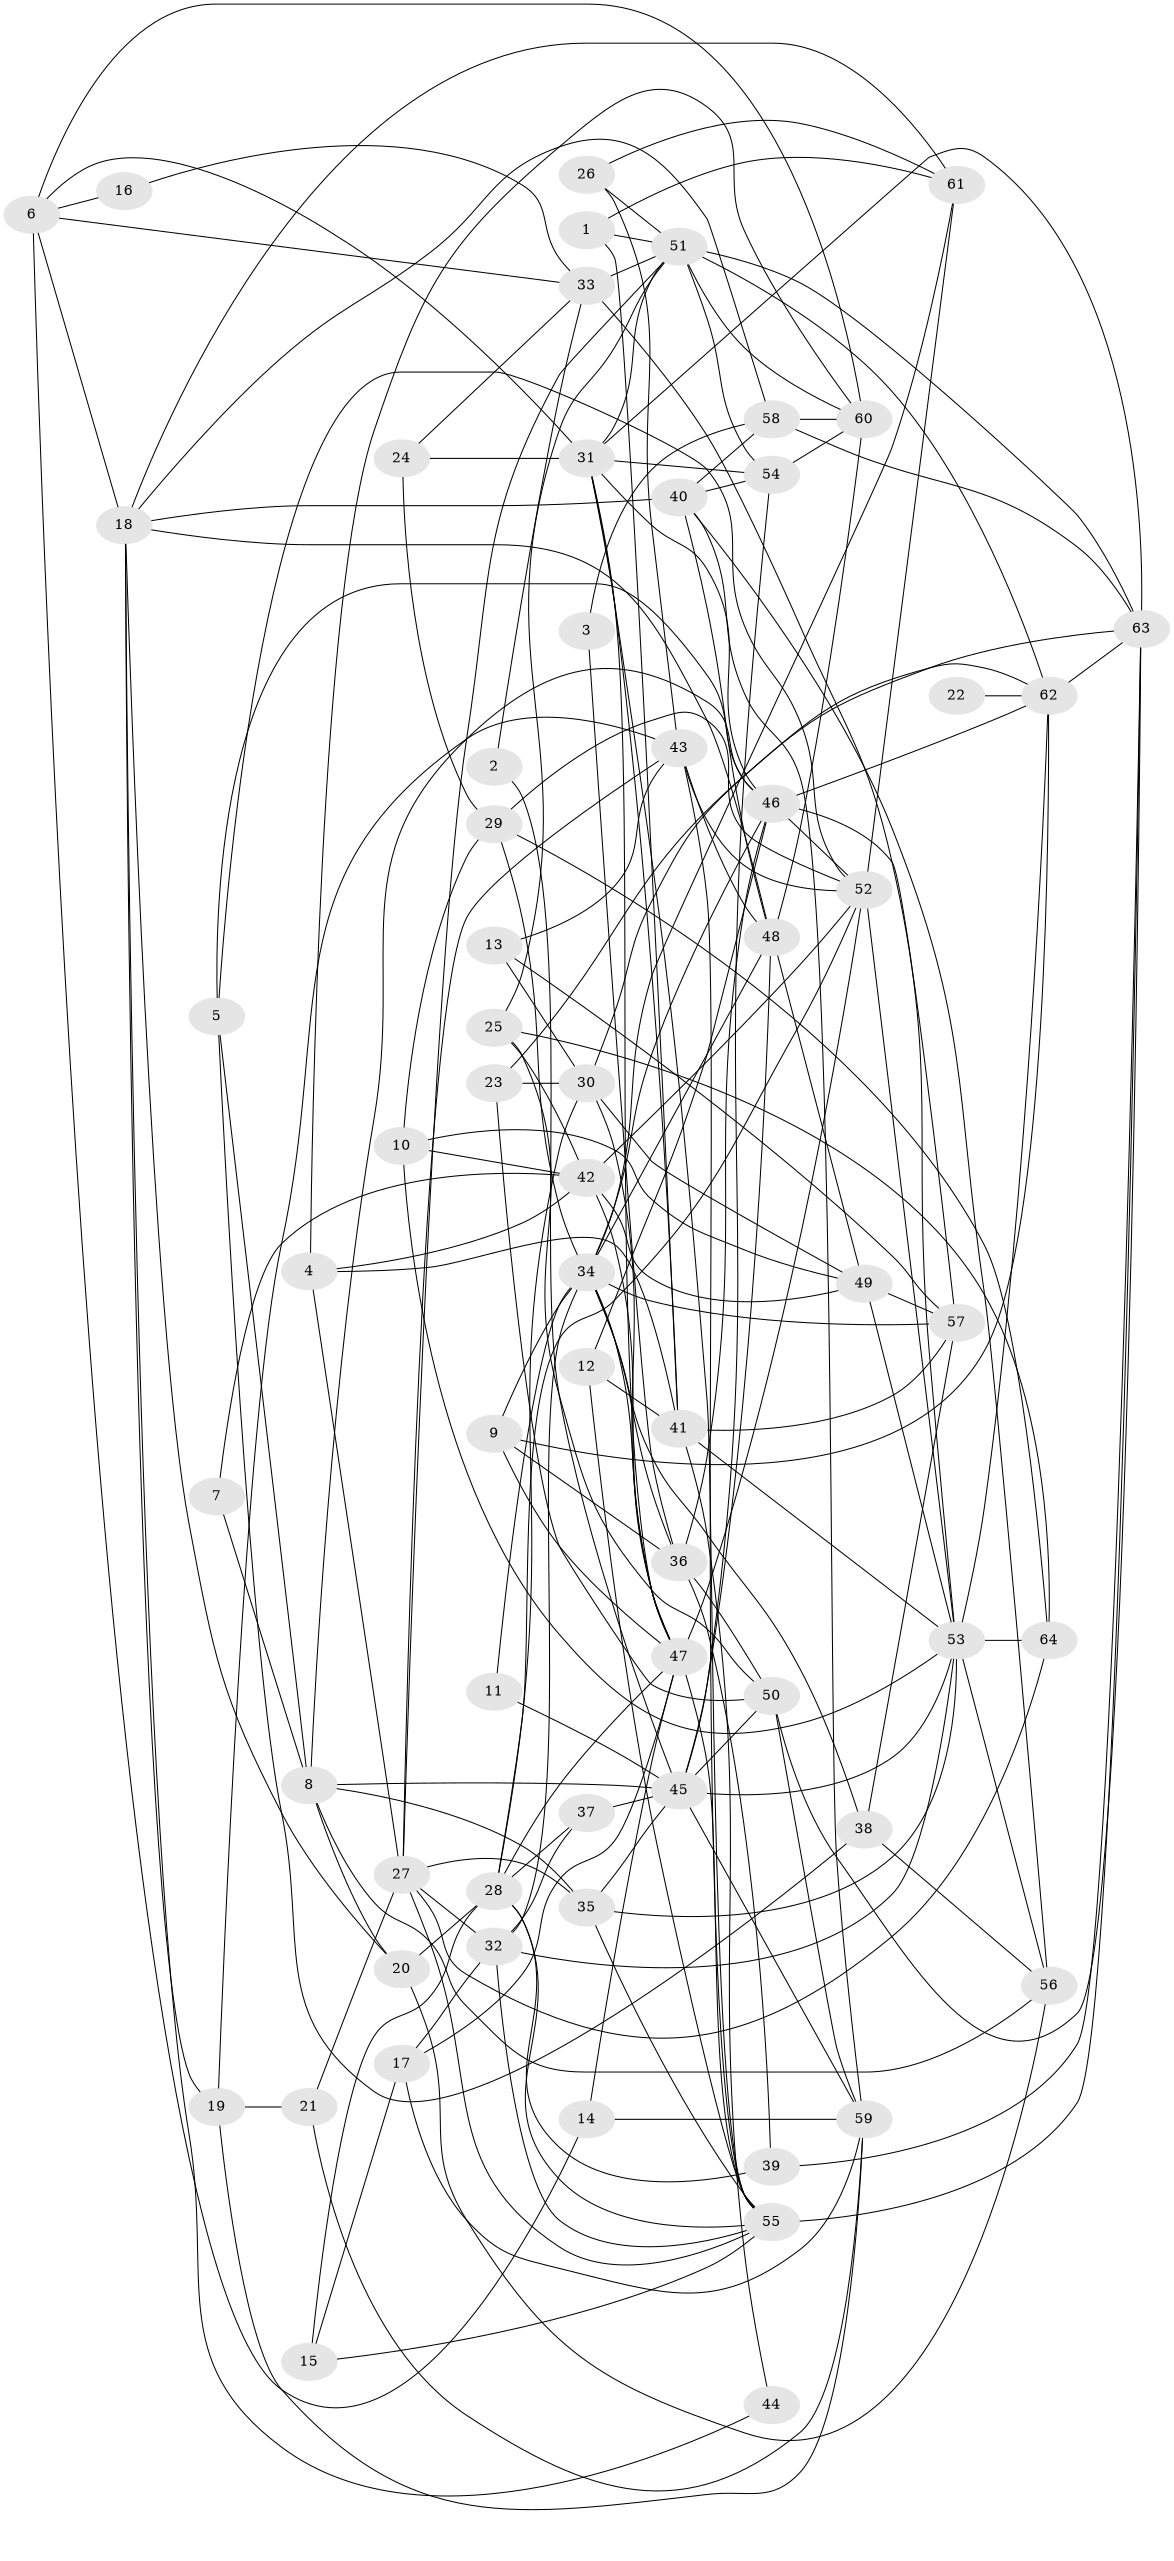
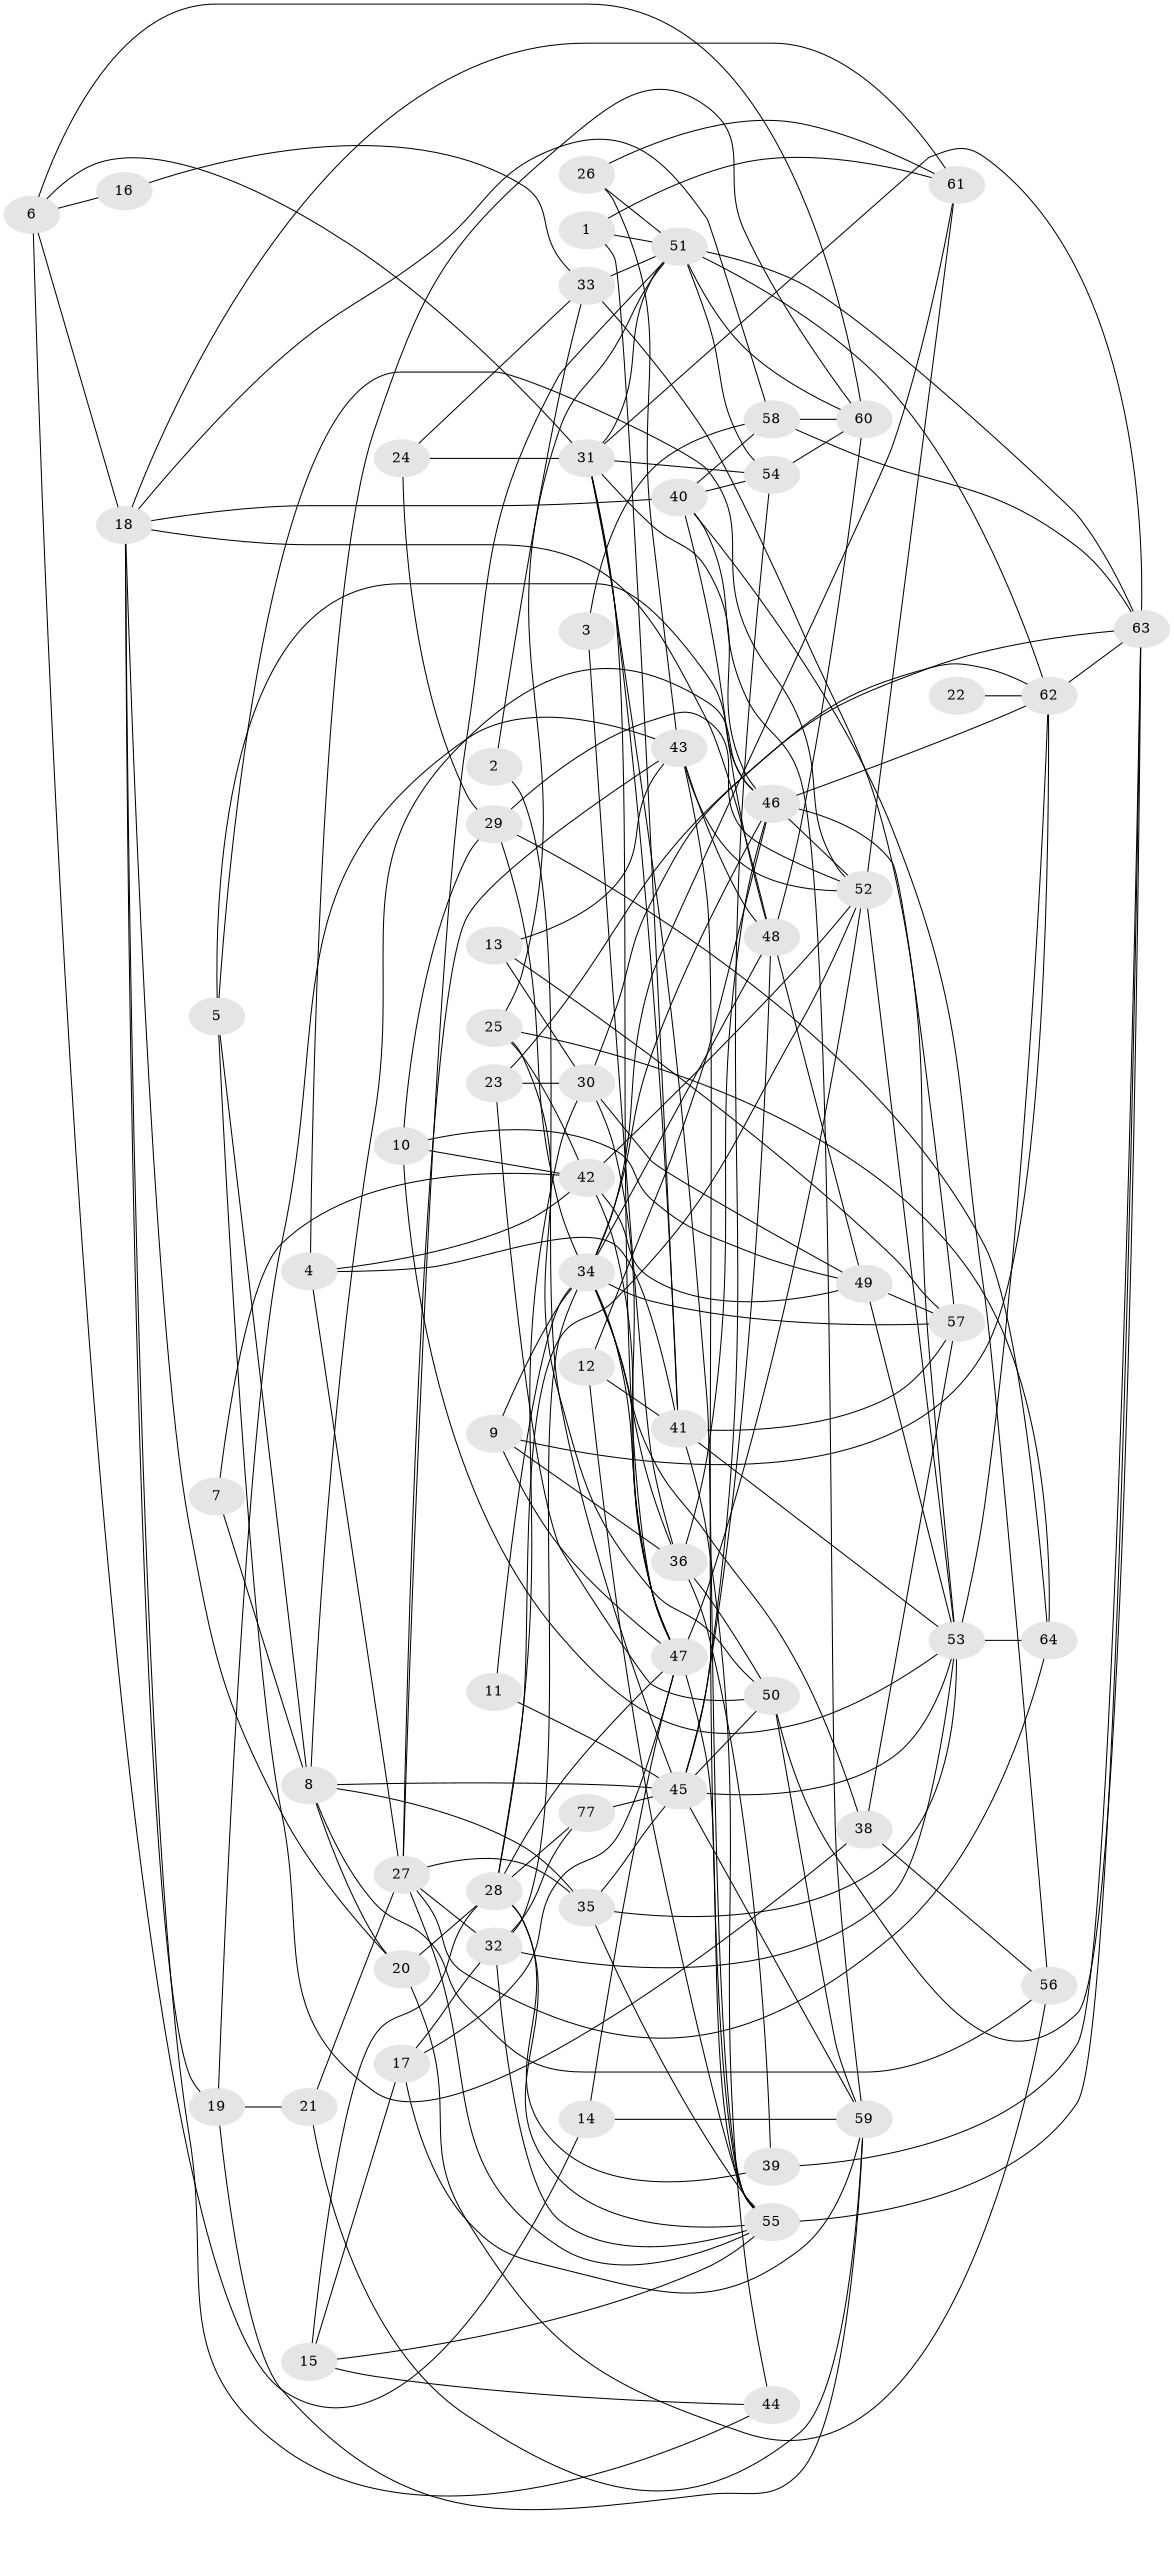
edge "6" -- "33": removed
node "37": label "37" -> "77"
edge "53" -- "56": removed
edge "15" -- "44": added
